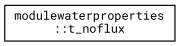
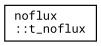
node "modulewaterproperties ::t_noflux": label "modulewaterproperties ::t_noflux" -> "noflux ::t_noflux"
